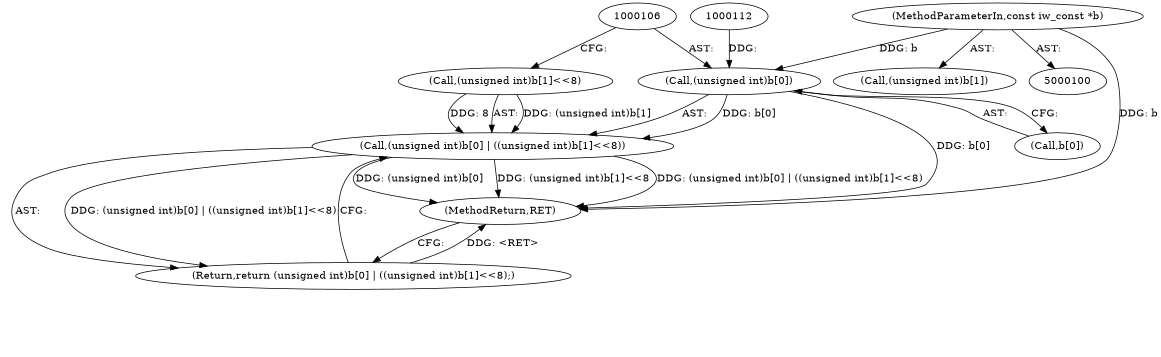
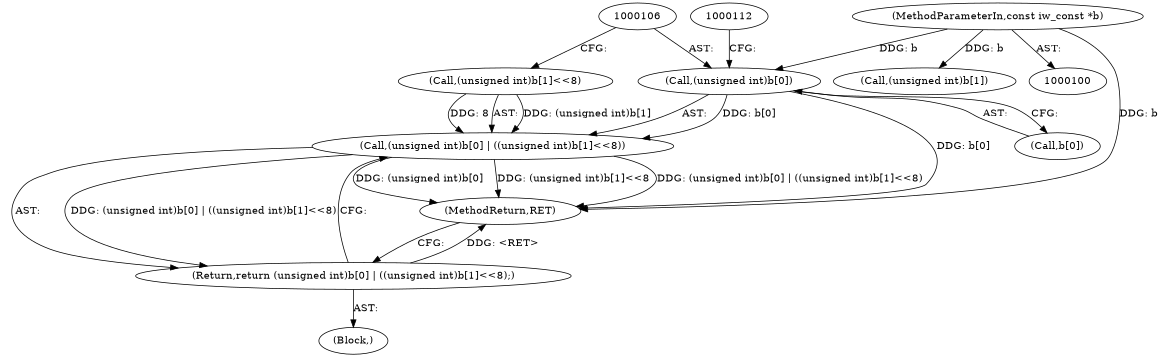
edge "1000112" -> "(Call,(unsigned int)b[0])": label "DDG: " -> "CFG: "
edge "(MethodParameterIn,const iw_const *b)" -> "(Call,(unsigned int)b[1])": label "AST: " -> "DDG: b"
node "5000100": label "5000100" -> "1000100"
node "(Block,)": added
